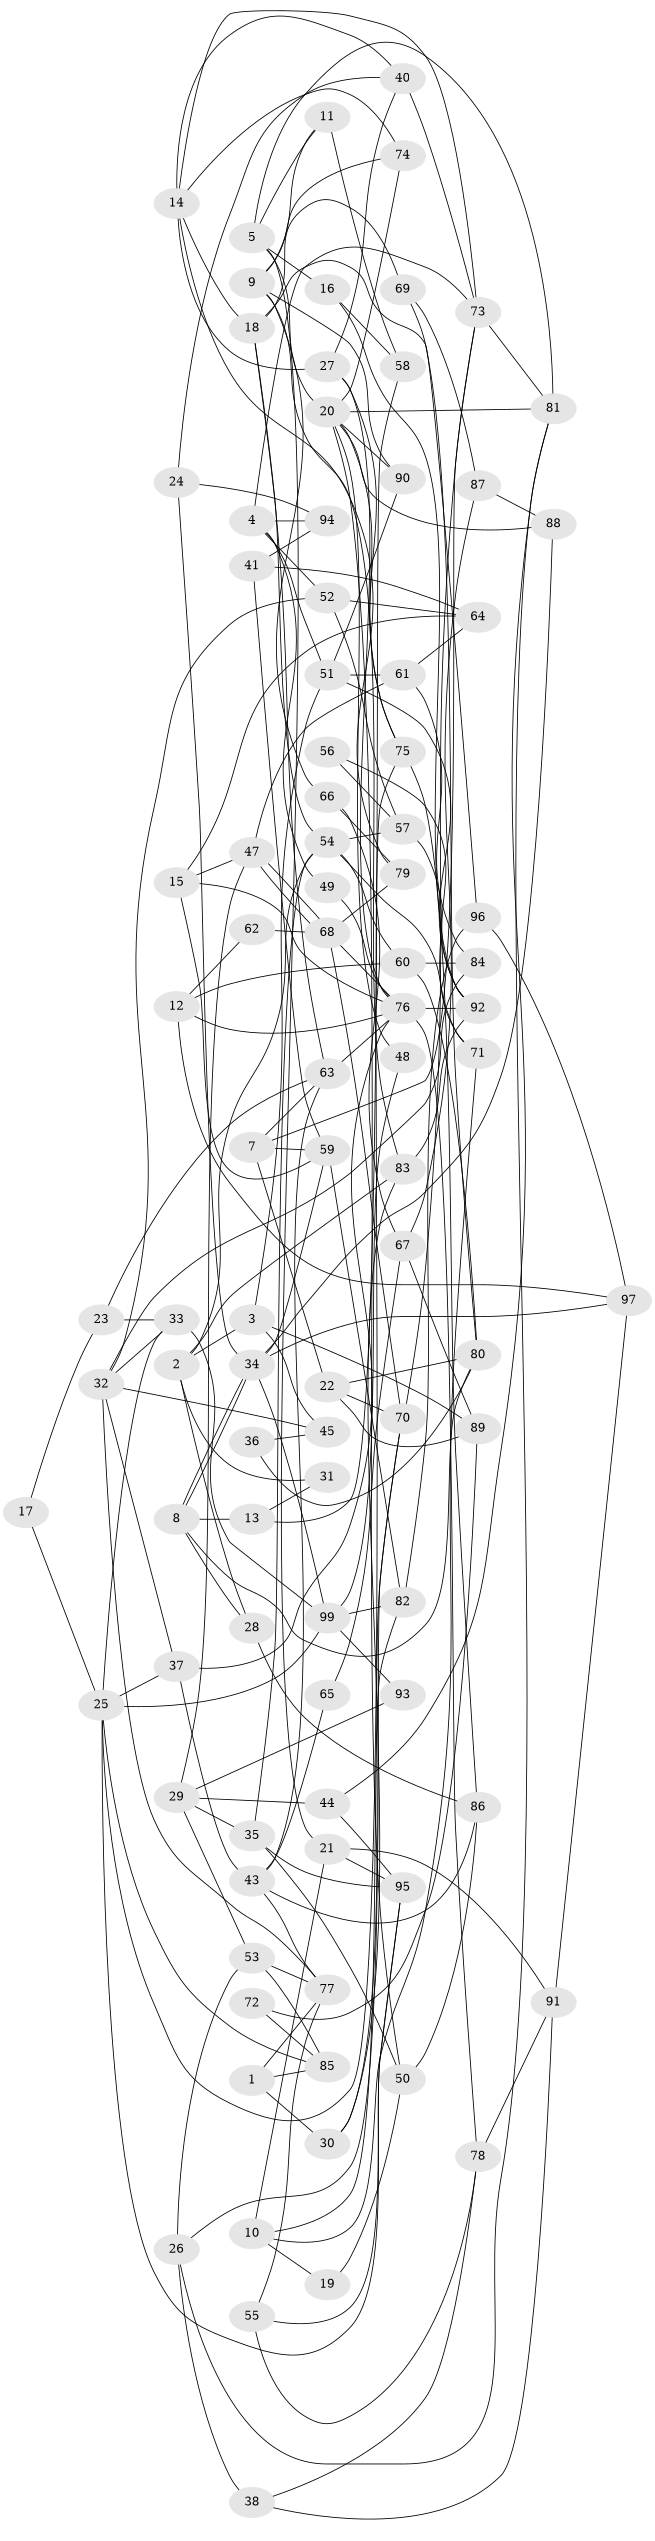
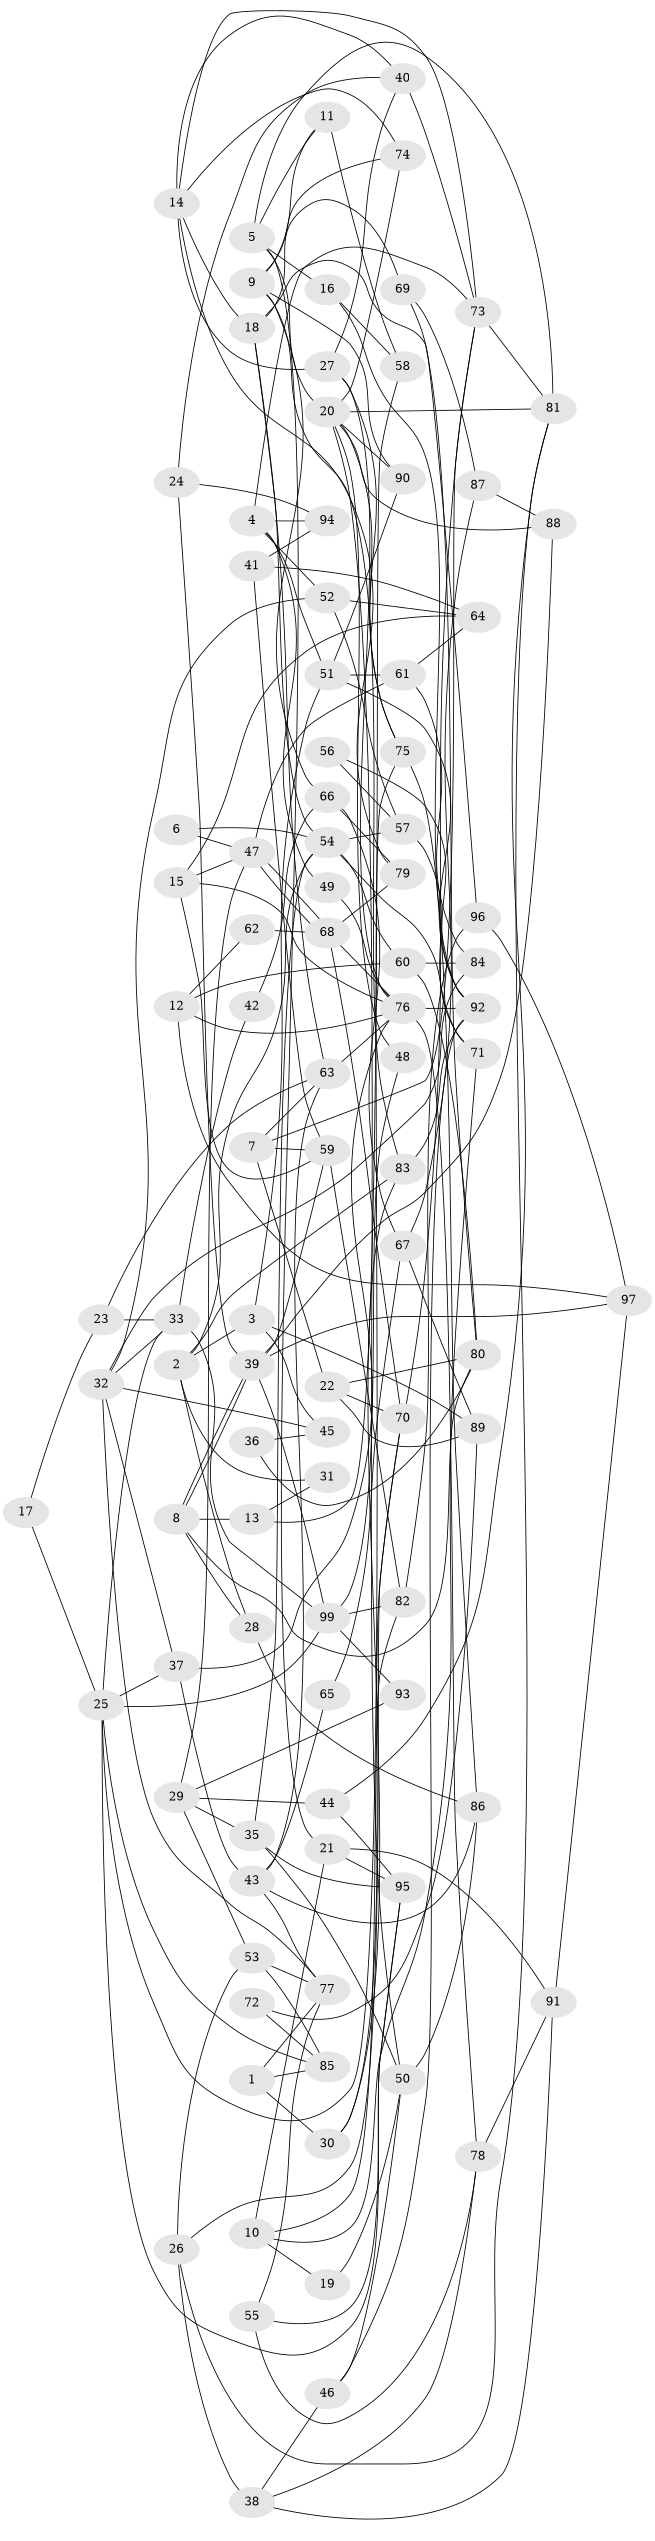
node "6": added
node "42": added
node "34": label "34" -> "39"
node "46": added
